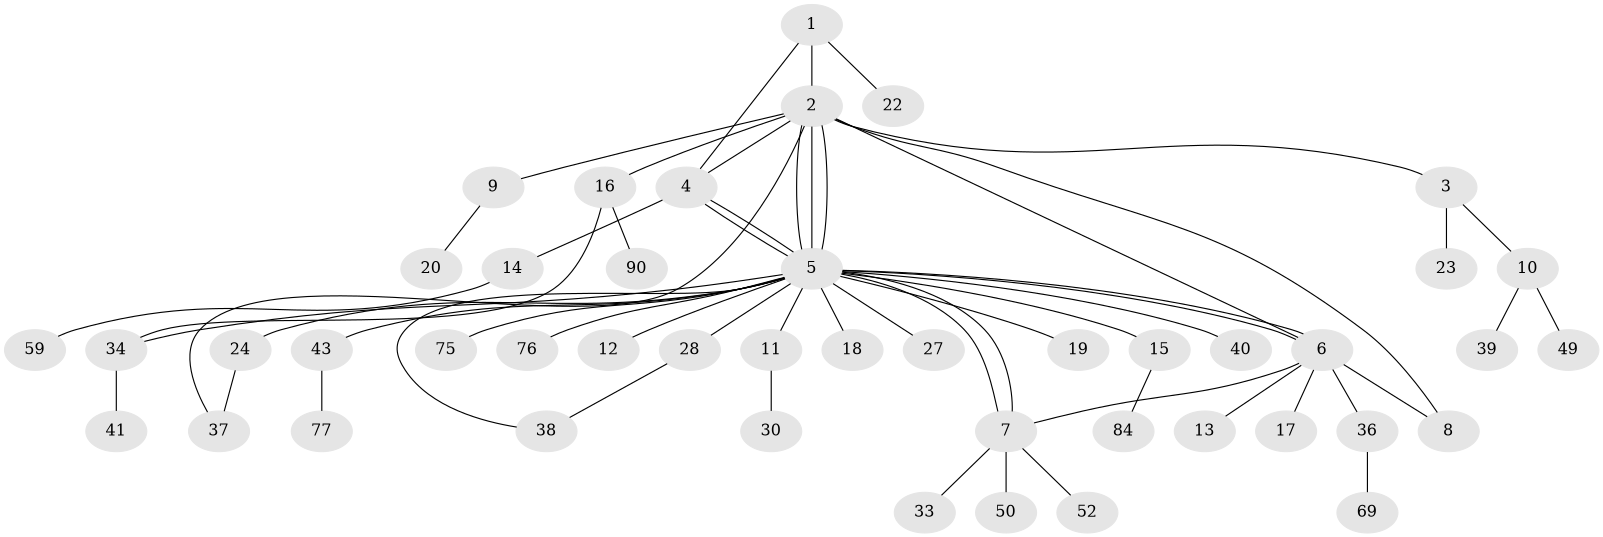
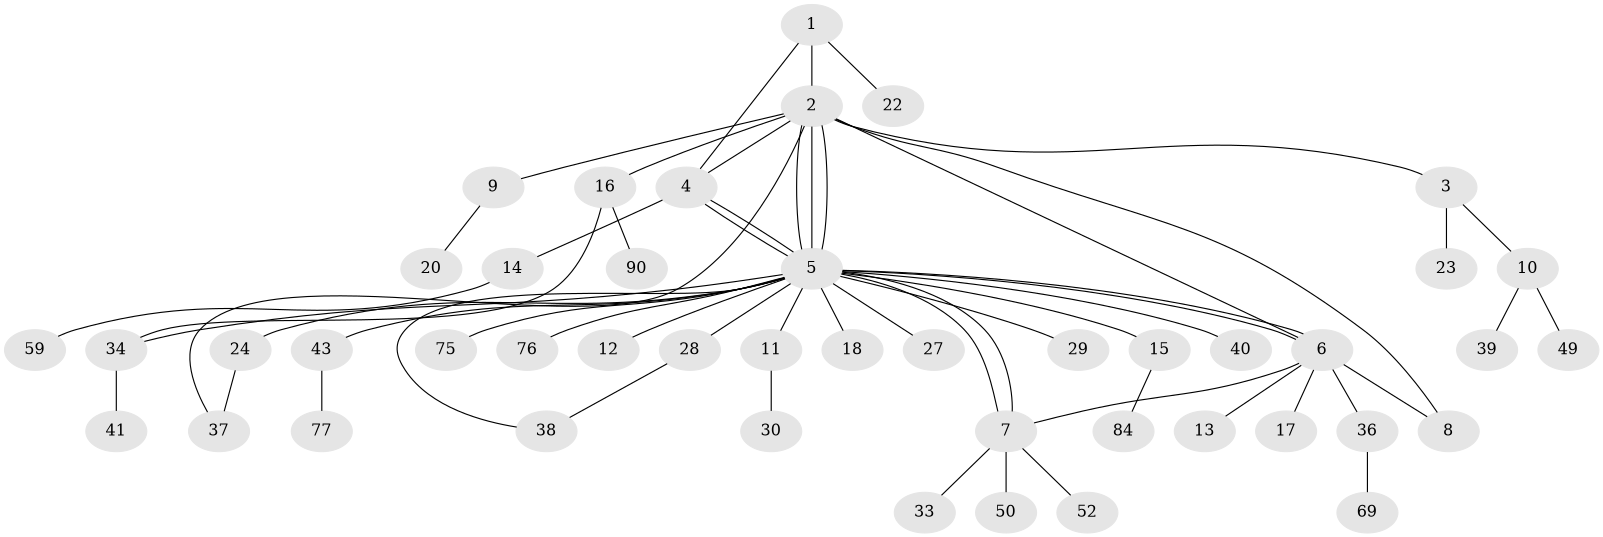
node "19": label "19" -> "29"
